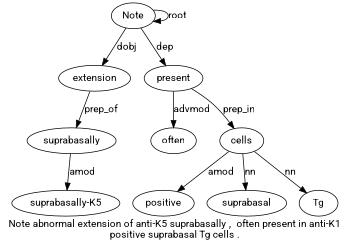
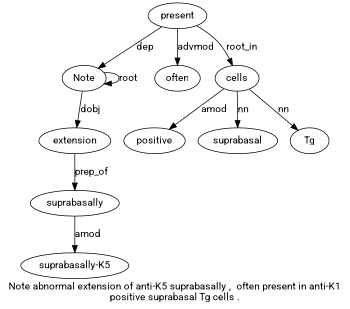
edge "Note" -> "present": reversed
edge "present" -> "cells": label "prep_in" -> "root_in"
